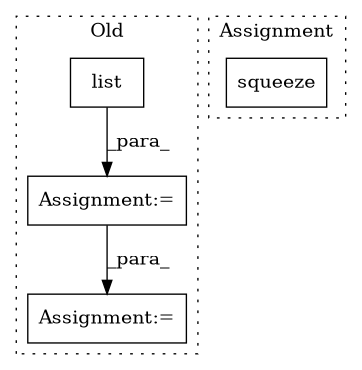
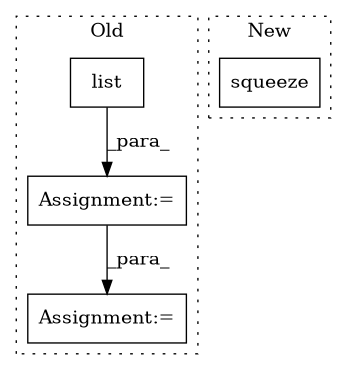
cluster "Assignment": label "Assignment" -> "New"
